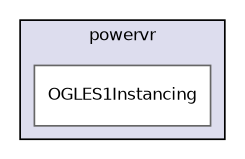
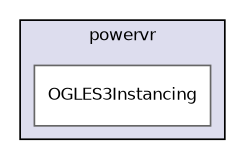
node "OGLES1Instancing": label "OGLES1Instancing" -> "OGLES3Instancing"
